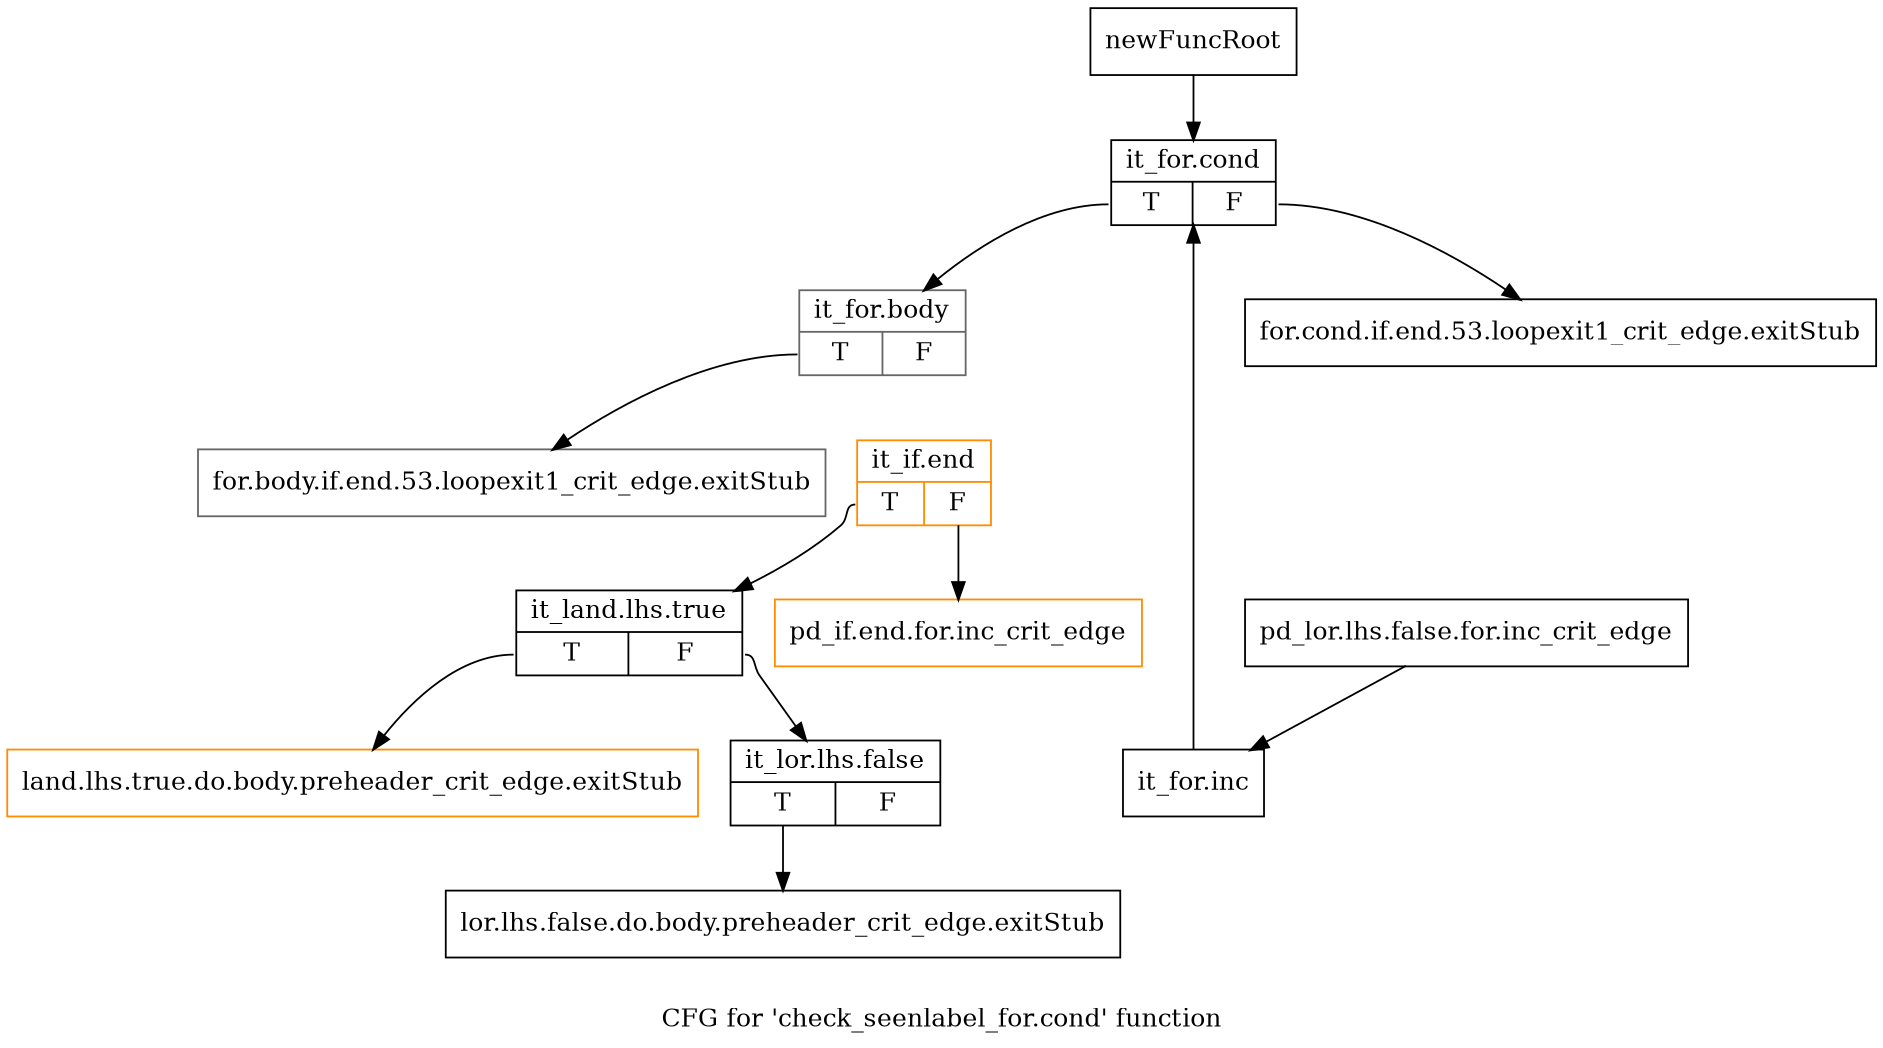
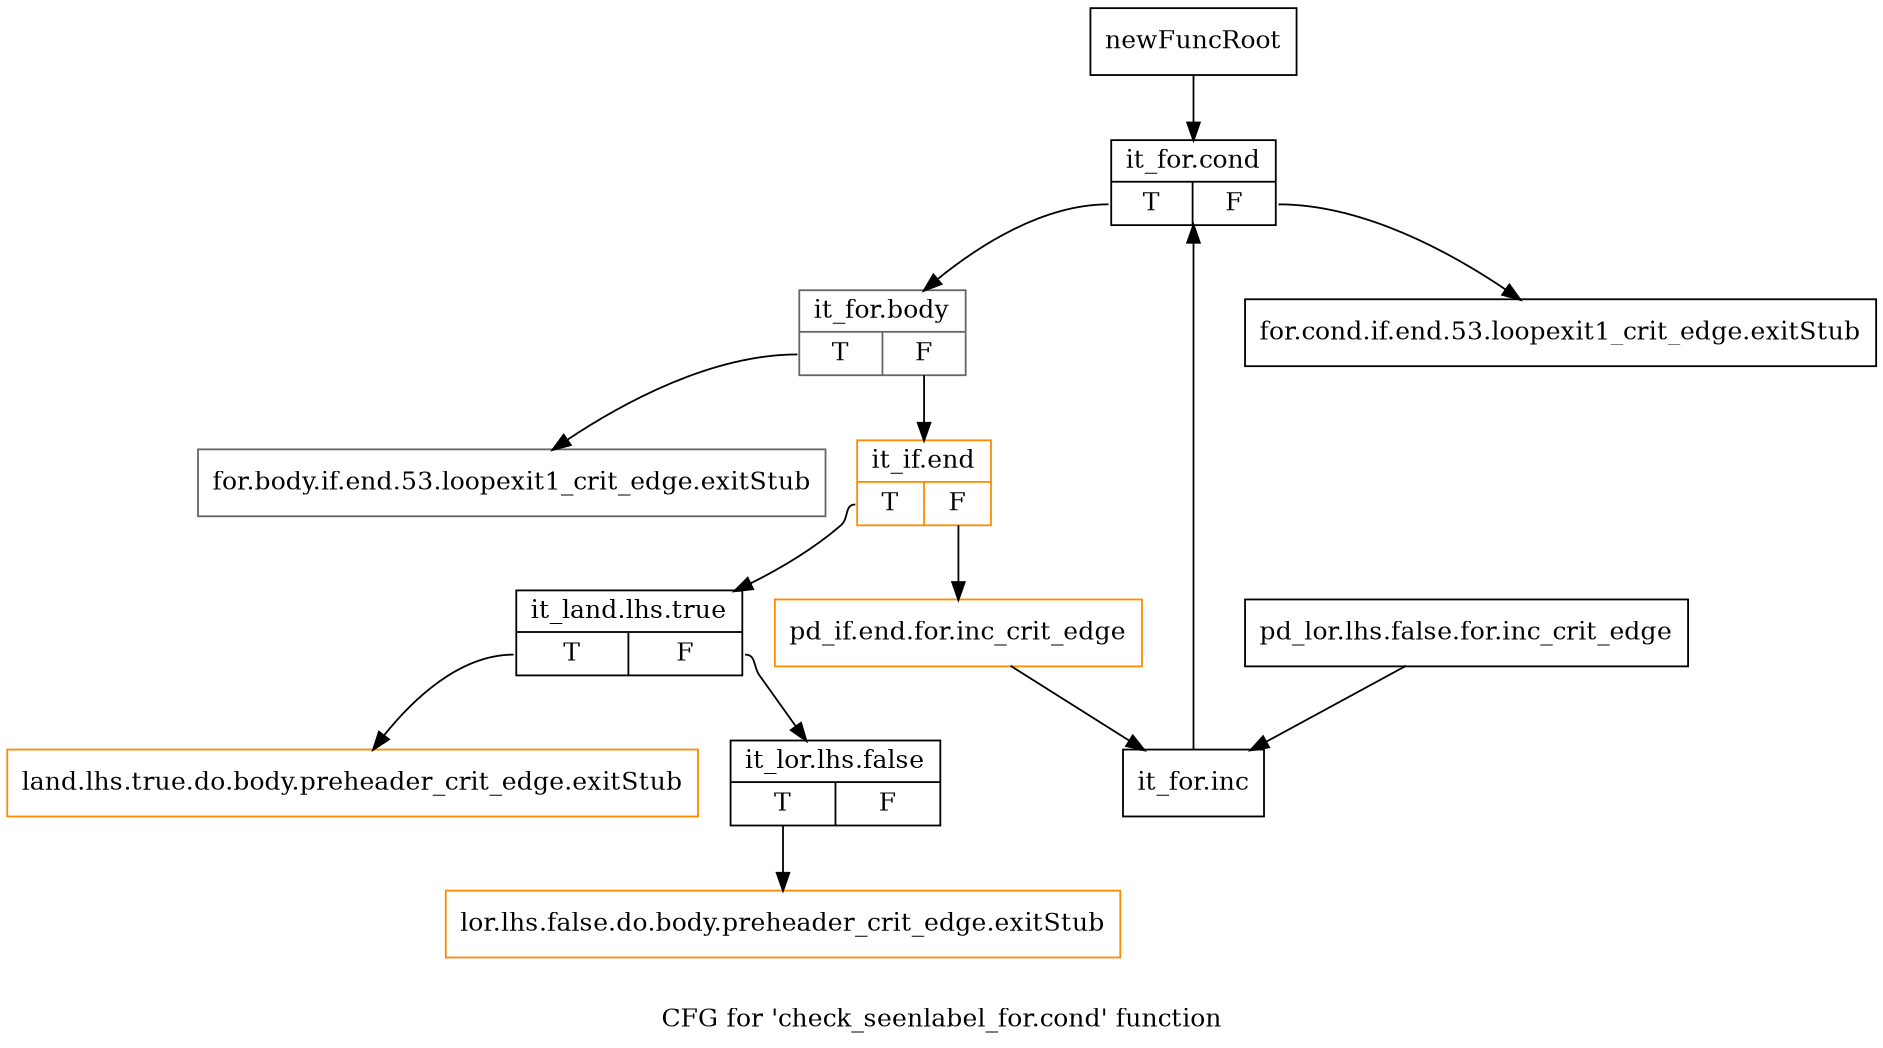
edge "it_for.body" -> "it_if.end": added
edge "pd_if.end.for.inc_crit_edge" -> "it_for.inc": added
node "lor.lhs.false.do.body.preheader_crit_edge.exitStub": color black -> darkorange
